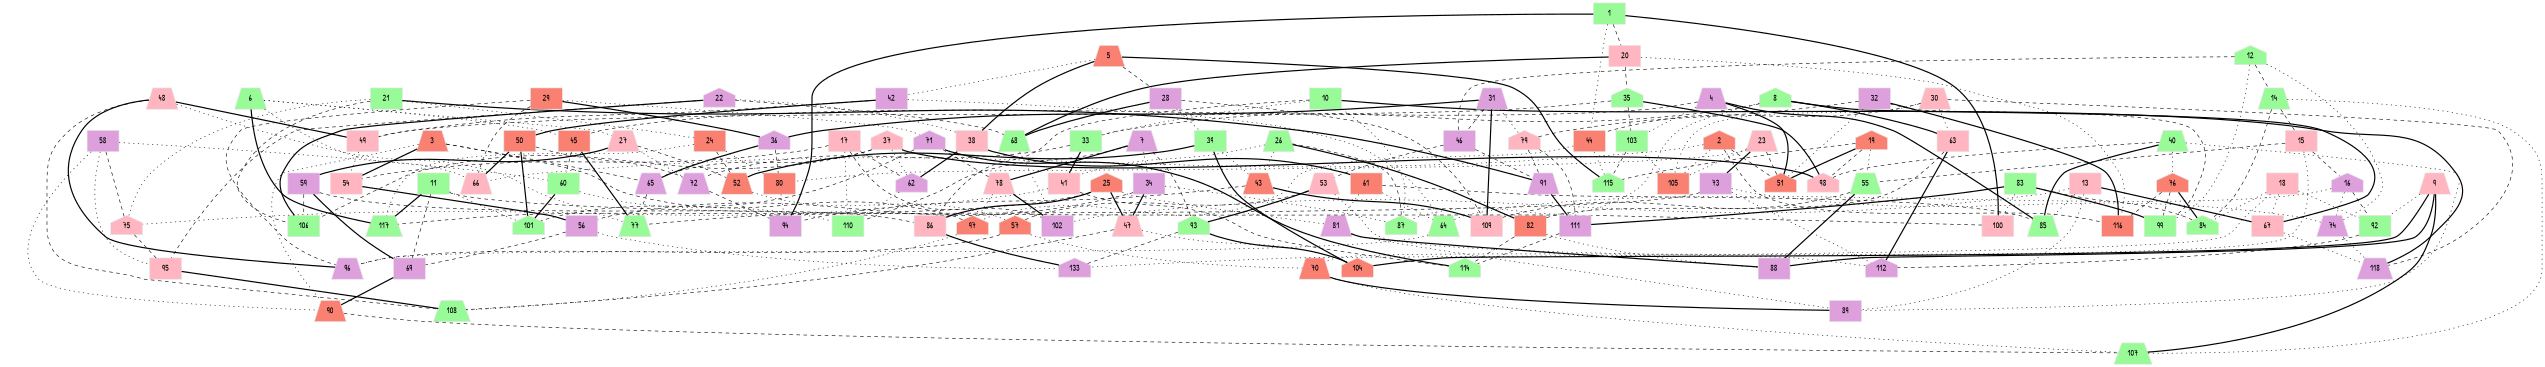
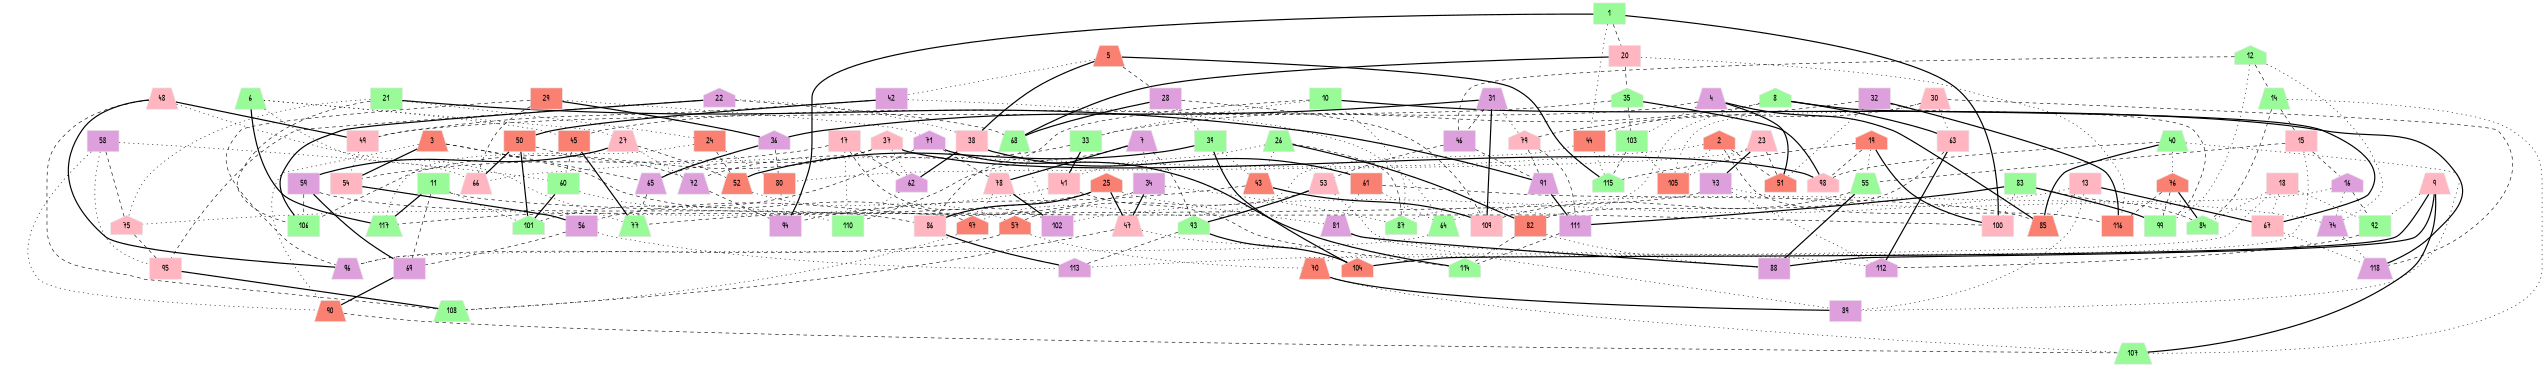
edge "19" -- "51": now "19" -- "100"
node "85": fillcolor palegreen -> salmon
node "133": label "133" -> "113"
